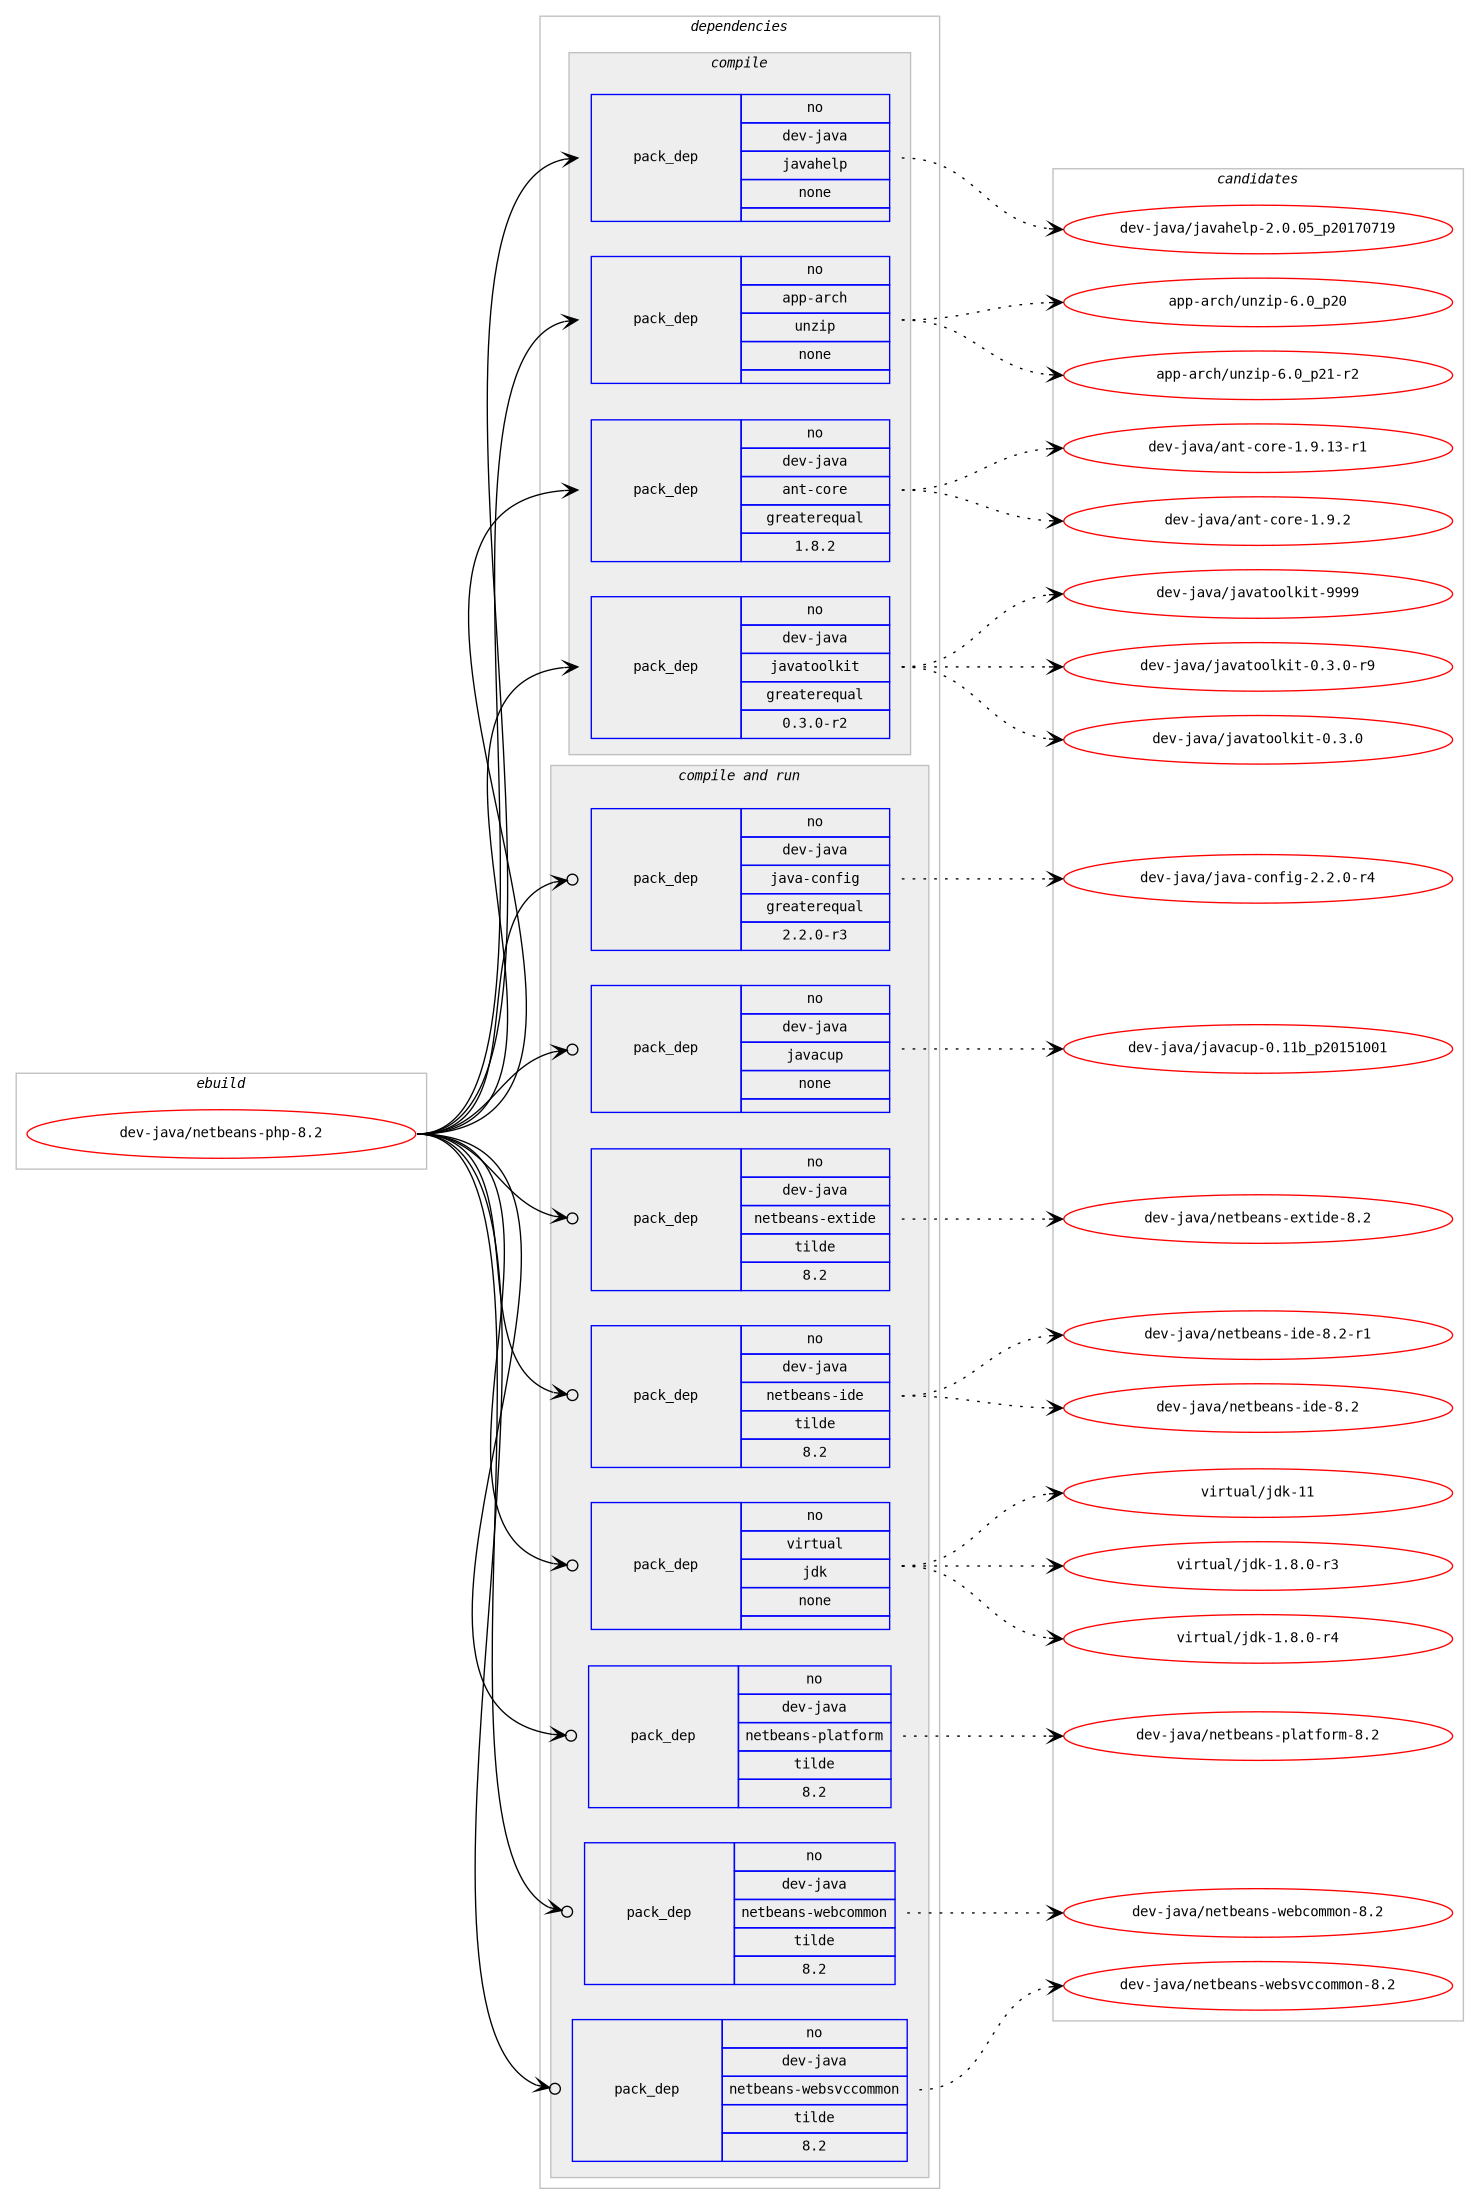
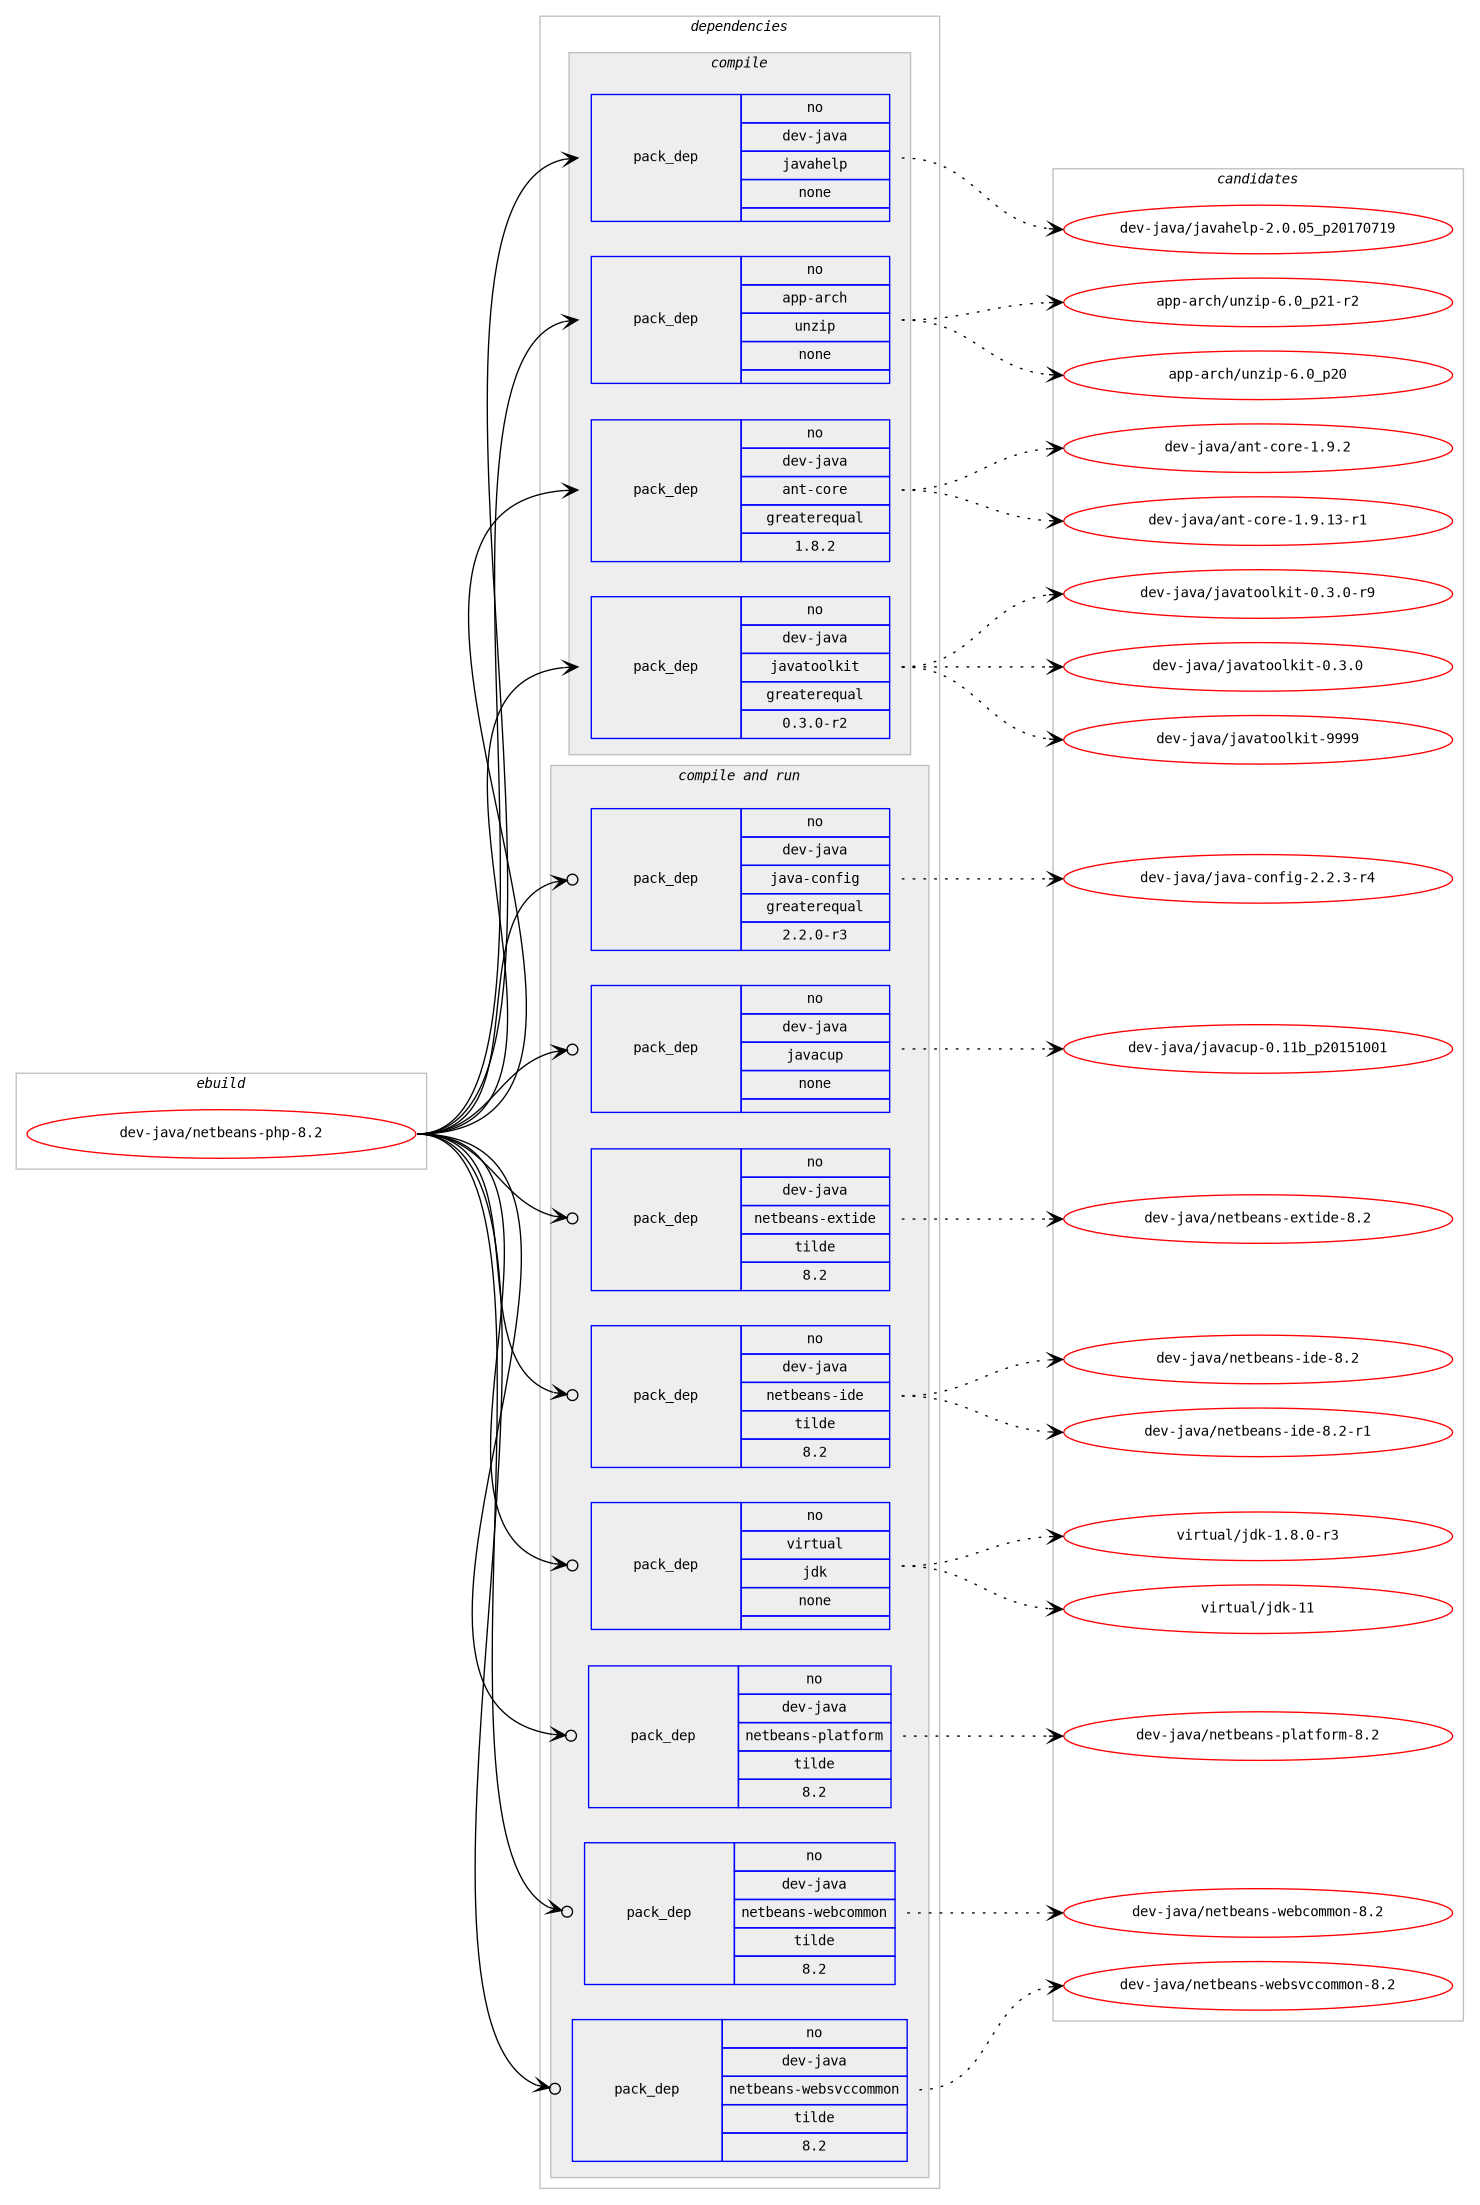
node "dev-java/java-config-2.2.0-r4": label "dev-java/java-config-2.2.0-r4" -> "dev-java/java-config-2.2.3-r4"
node "virtual/jdk-1.8.0-r4": removed
